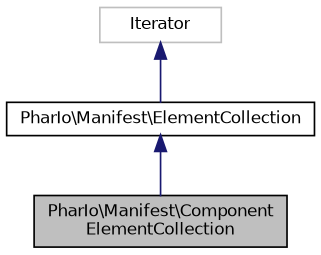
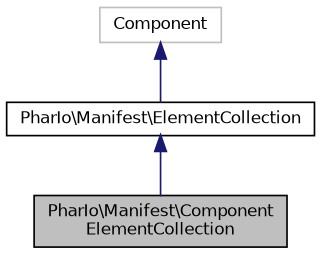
node "Iterator": label "Iterator" -> "Component"
